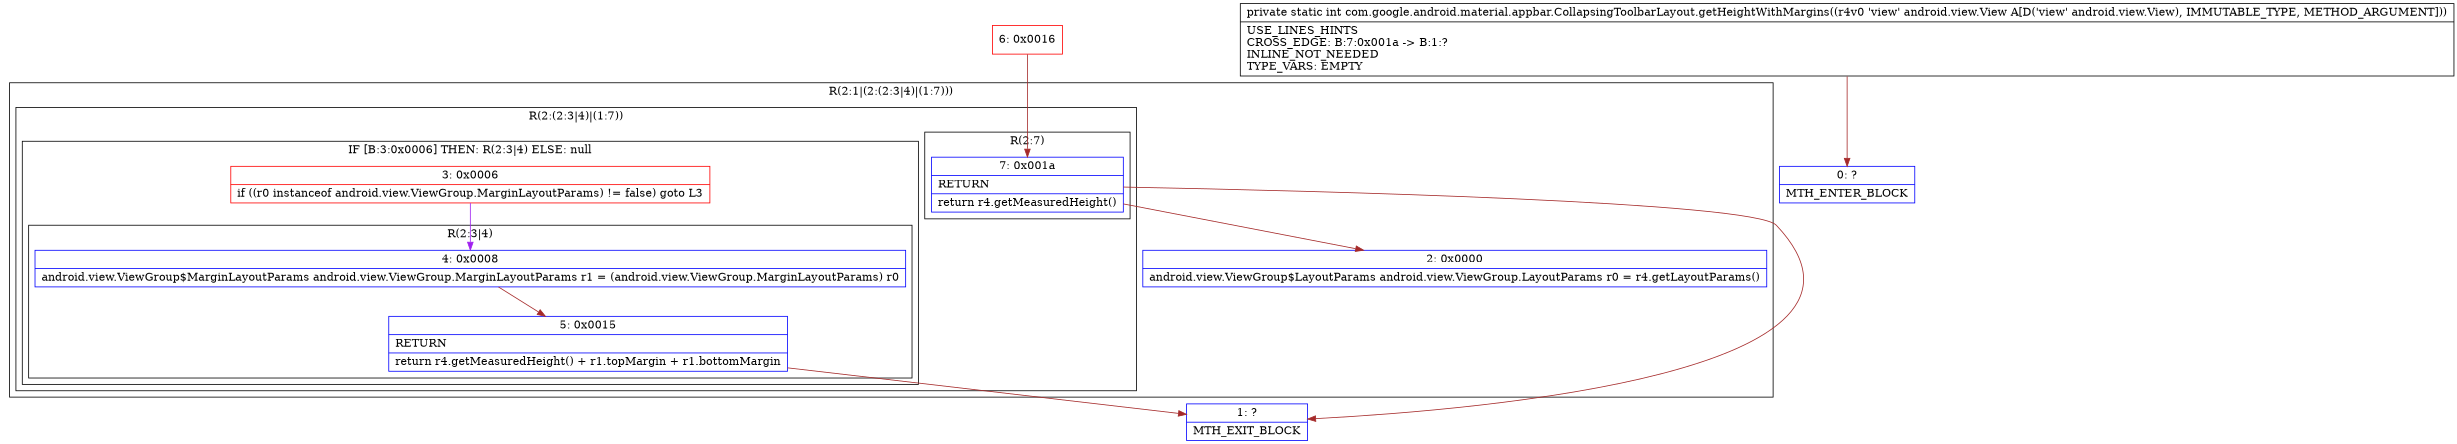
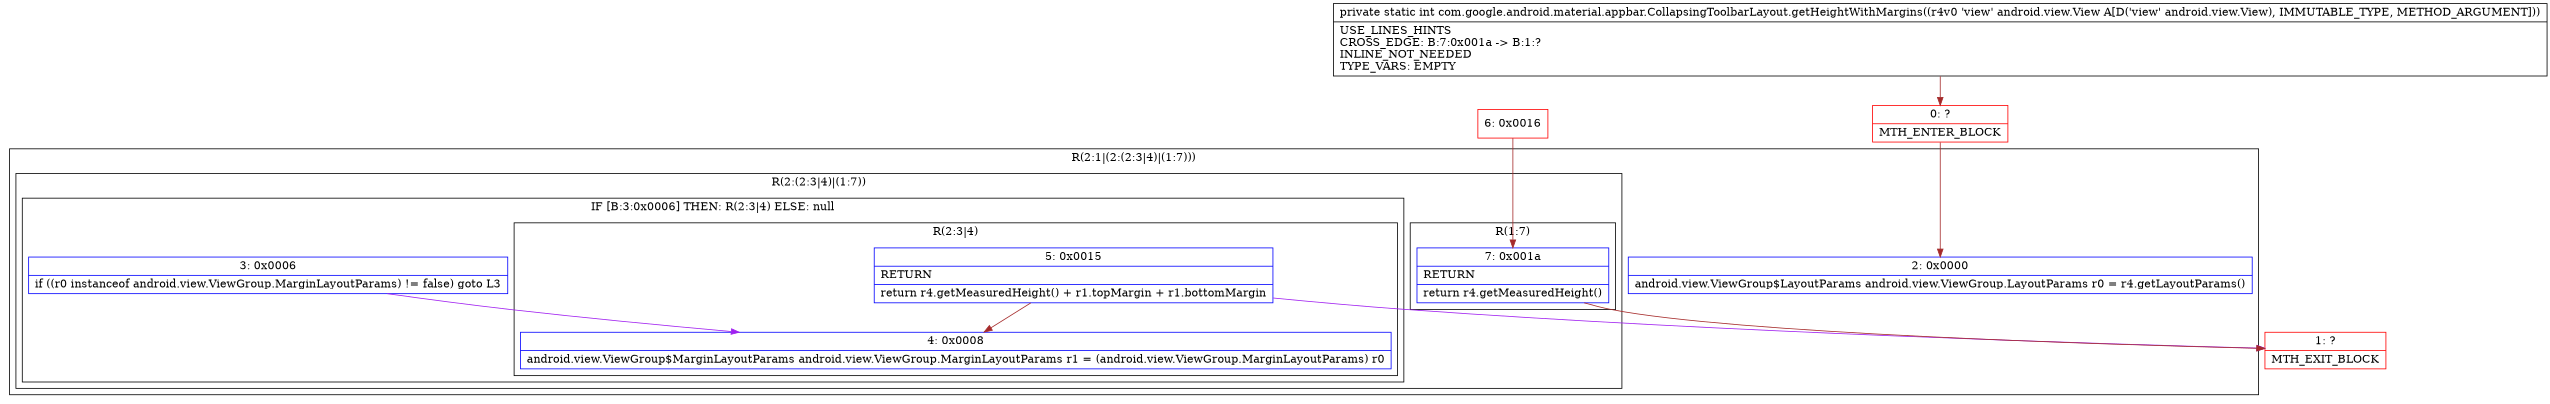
cluster "R(2:7)": label "R(2:7)" -> "R(1:7)"
node "3: 0x0006": color red -> blue
node "0: ?": color blue -> red
edge "7: 0x001a" -> "2: 0x0000": now "0: ?" -> "2: 0x0000"
edge "4: 0x0008" -> "5: 0x0015": reversed
edge "5: 0x0015" -> "1: ?": color brown -> purple
node "1: ?": color blue -> red
